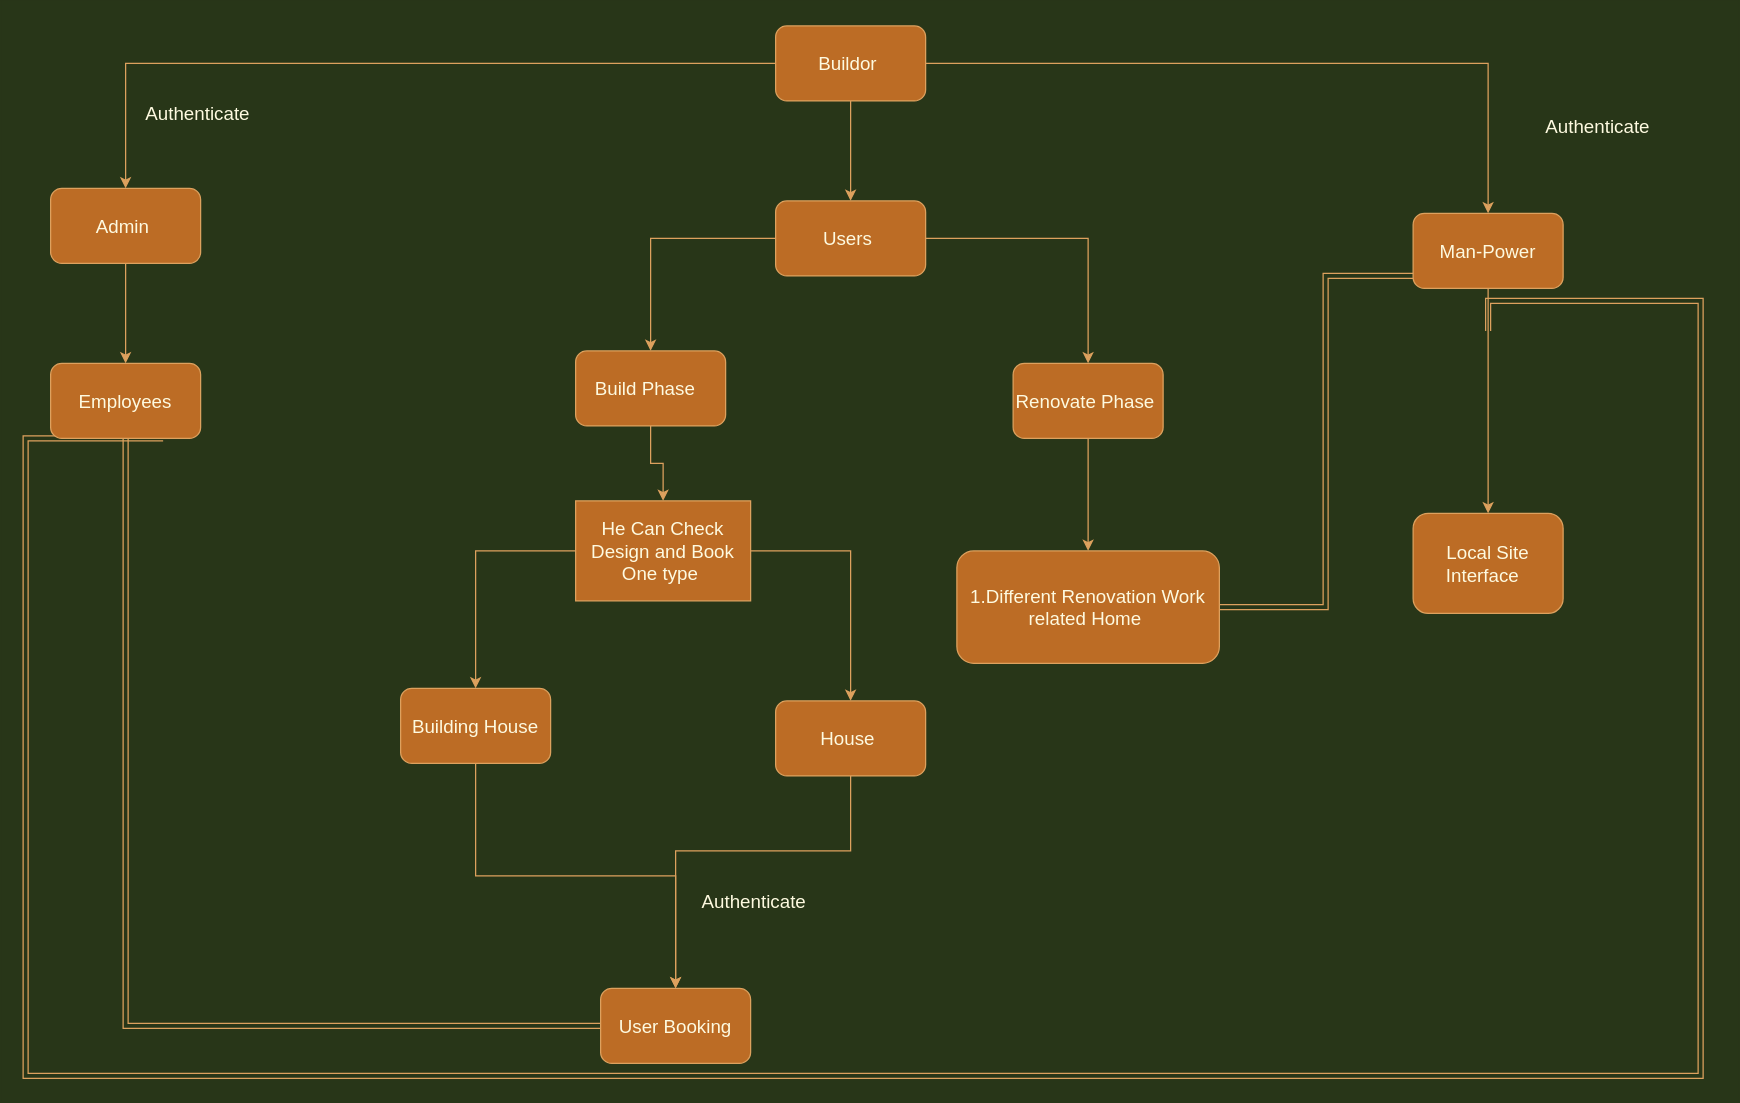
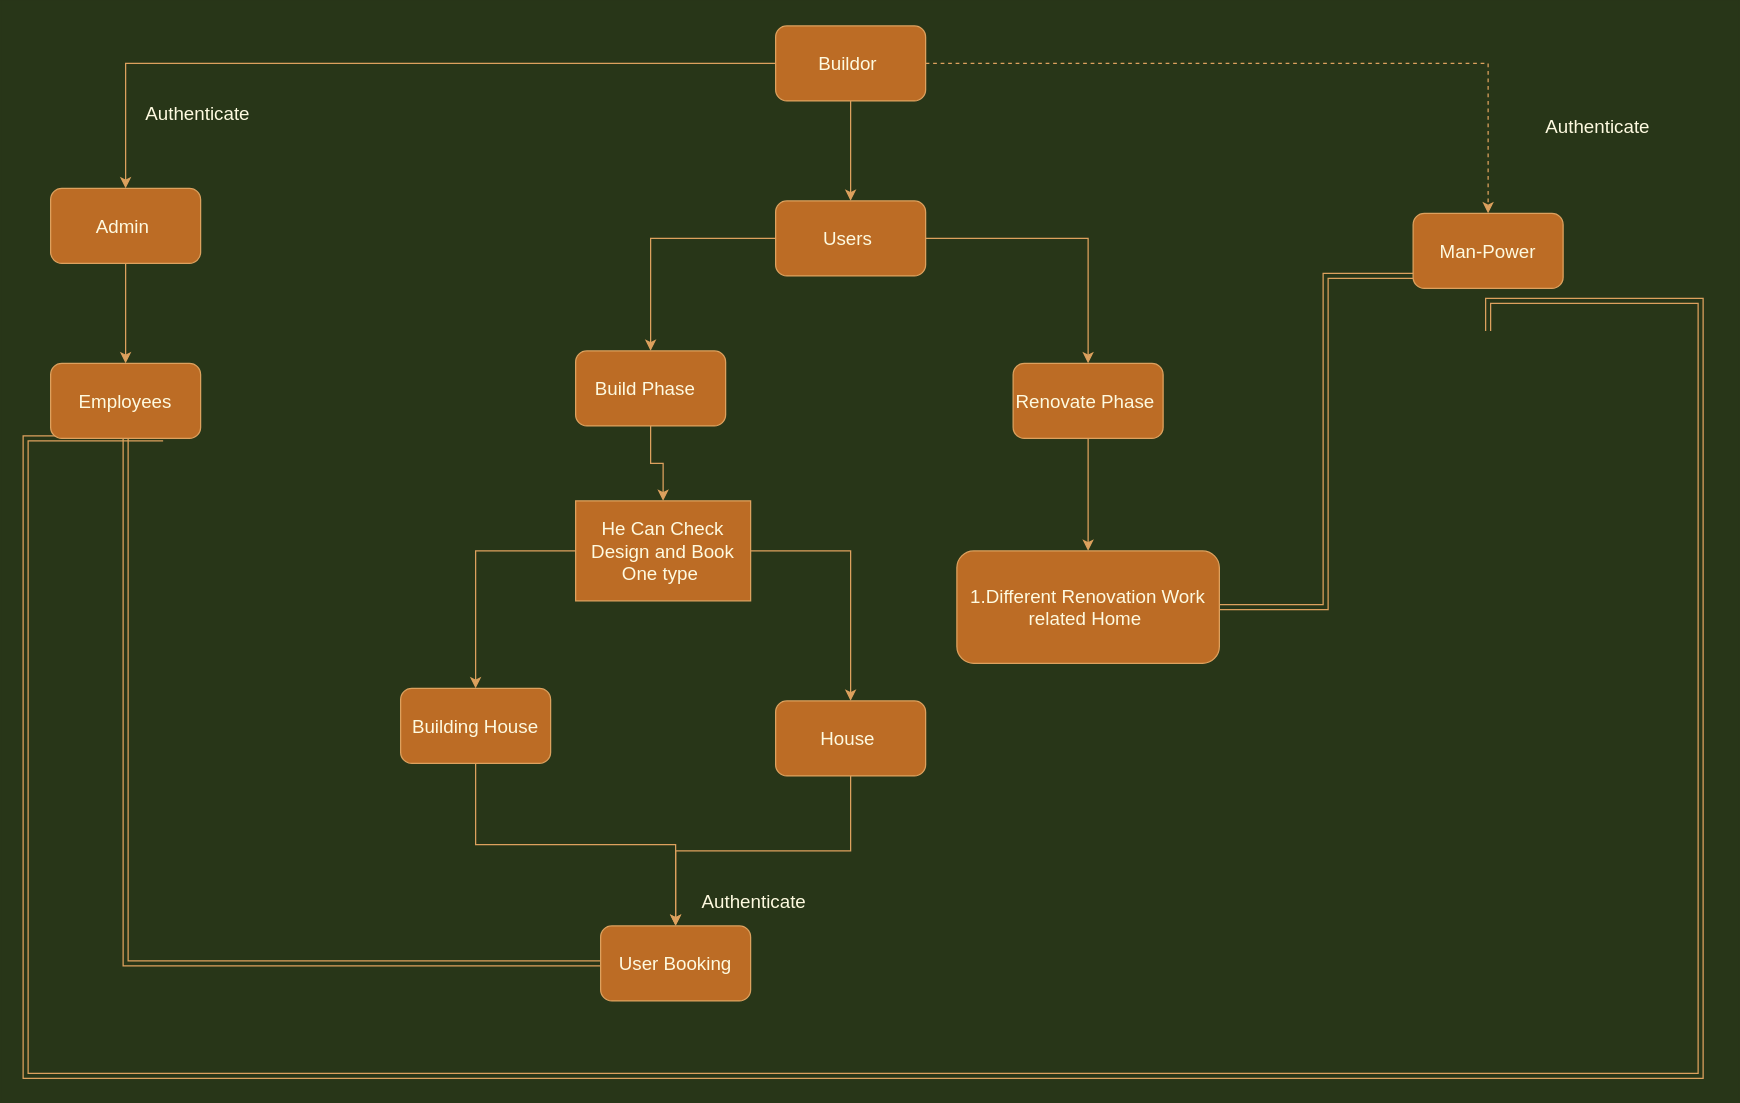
edge "Buildor" -> "Man-Power": style solid -> dashed
edge "Man-Power" -> "Local Site Interface": removed
node "Local Site Interface": removed
node "User Booking": moved (676, 1026) -> (676, 963)
